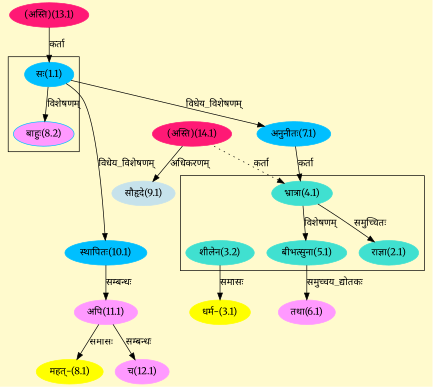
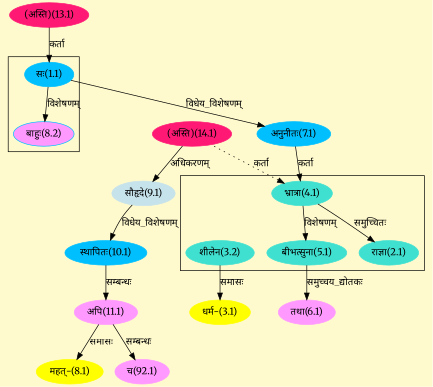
edge "सः(1.1)" -> "स्थापितः(10.1)": now "सौहृदे(9.1)" -> "स्थापितः(10.1)"
node "च(12.1)": label "च(12.1)" -> "च(92.1)"
